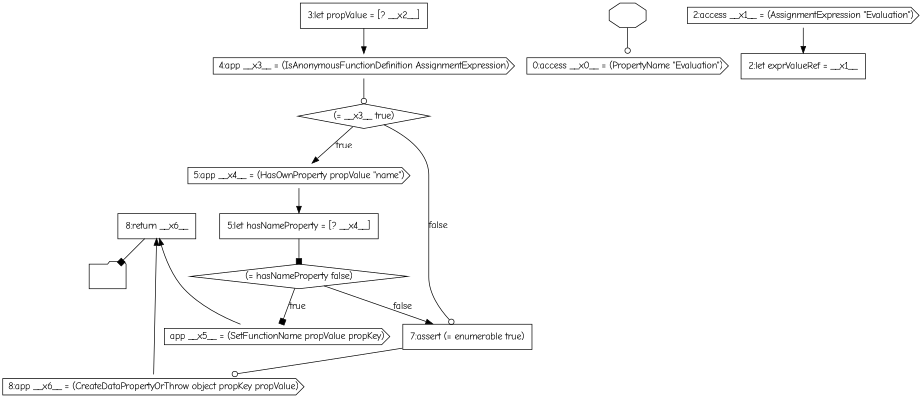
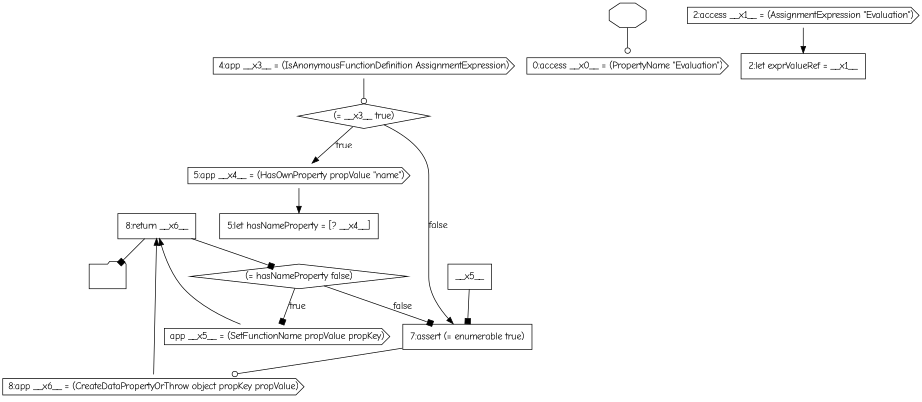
node "3:let propValue = [? __x2__]": removed
edge "(= __x3__ true)" -> "7:assert (= enumerable true)": arrowhead odot -> normal
edge "5:let hasNameProperty = [? __x4__]" -> "(= hasNameProperty false)": now "8:return __x6__" -> "(= hasNameProperty false)"
node "__x5__": added
edge "(= hasNameProperty false)" -> "7:assert (= enumerable true)": arrowhead normal -> box
